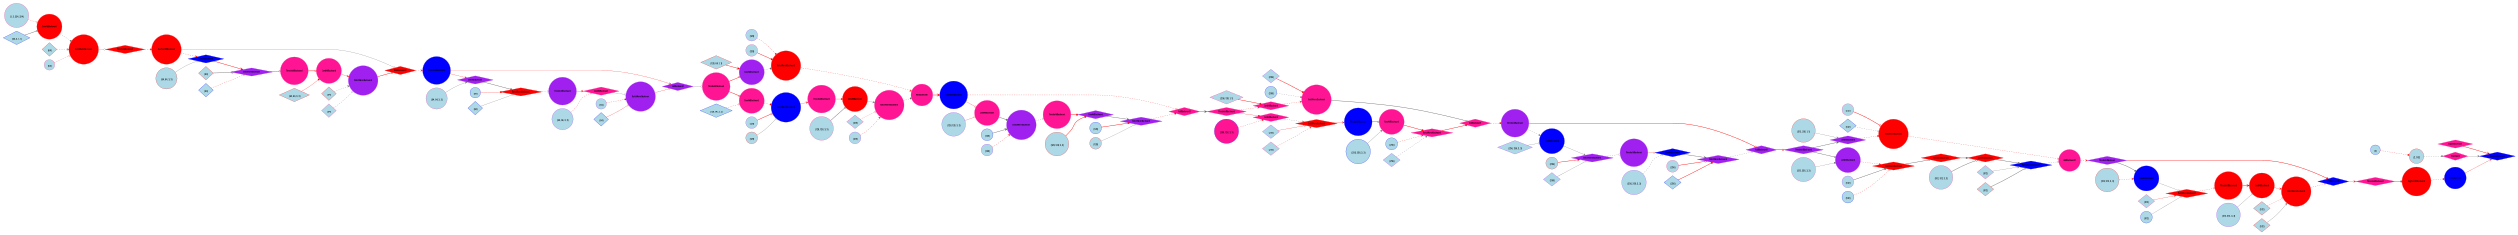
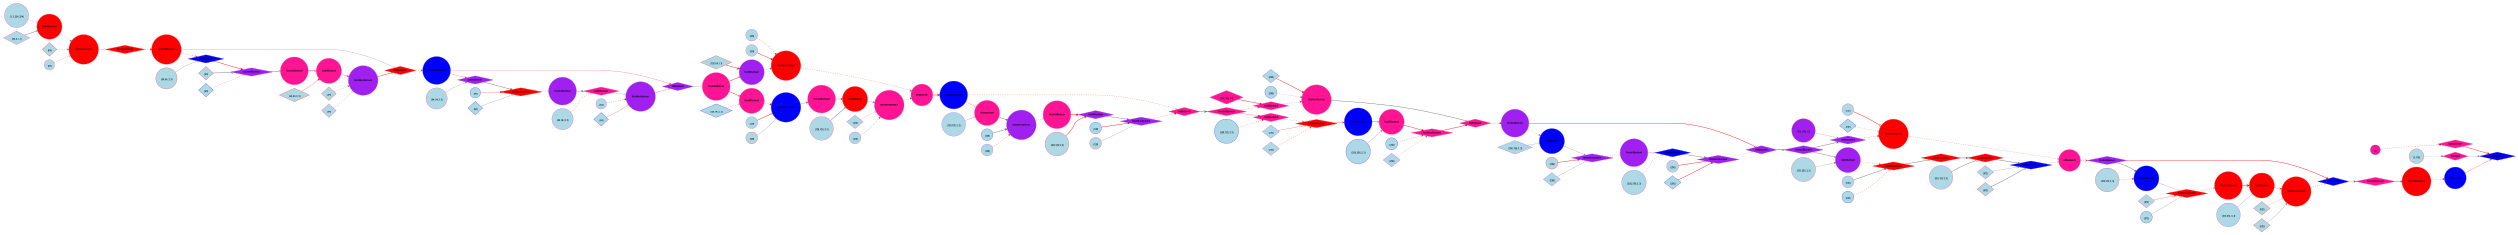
node "(64, 3, 7, 7)": color blue -> deeppink
node "(256, 128, 1, 1)": fillcolor lightblue -> deeppink
node "(256, 128, 3, 3)": fillcolor deeppink -> lightblue
node "(512, 256, 1, 1)": fillcolor lightblue -> purple
node "(2)": fillcolor lightblue -> deeppink
edge "(2)" -> "(2, 512)": now "(2)" -> "ExpandBackward"
